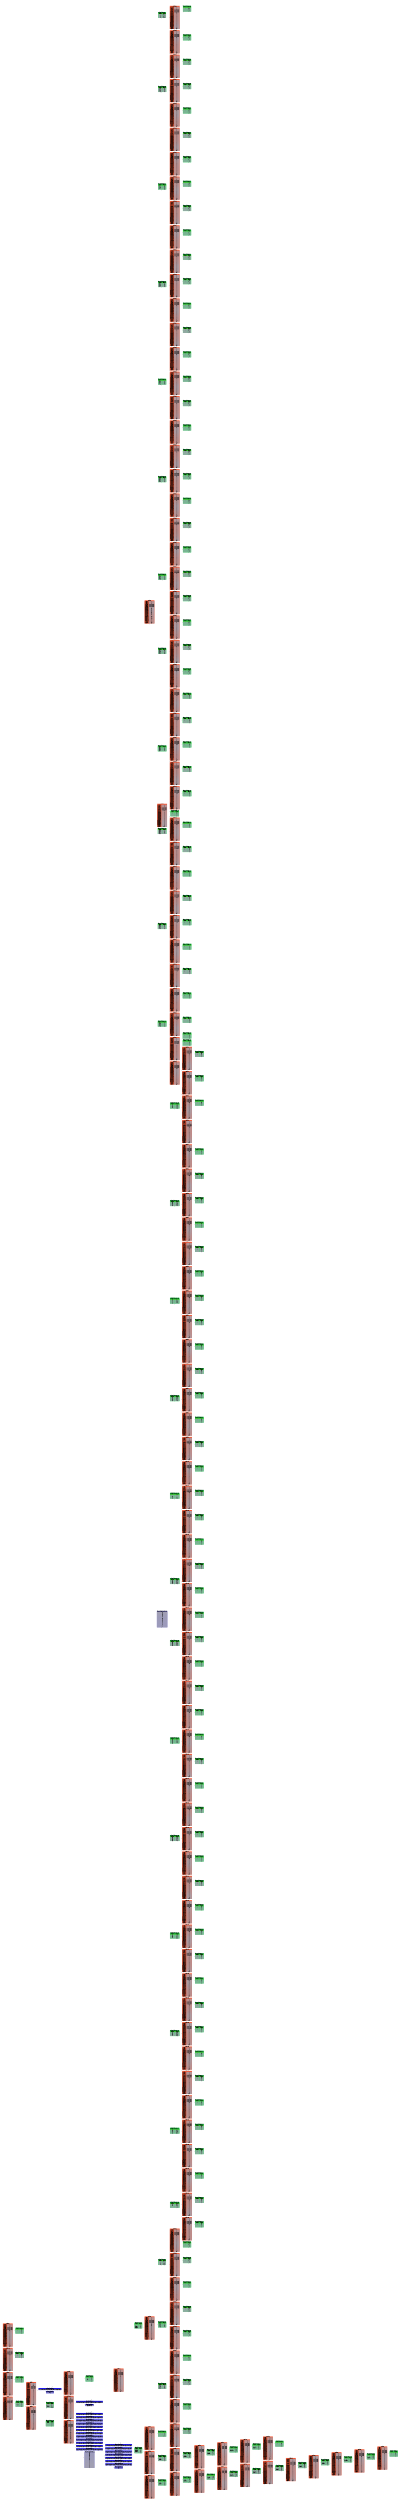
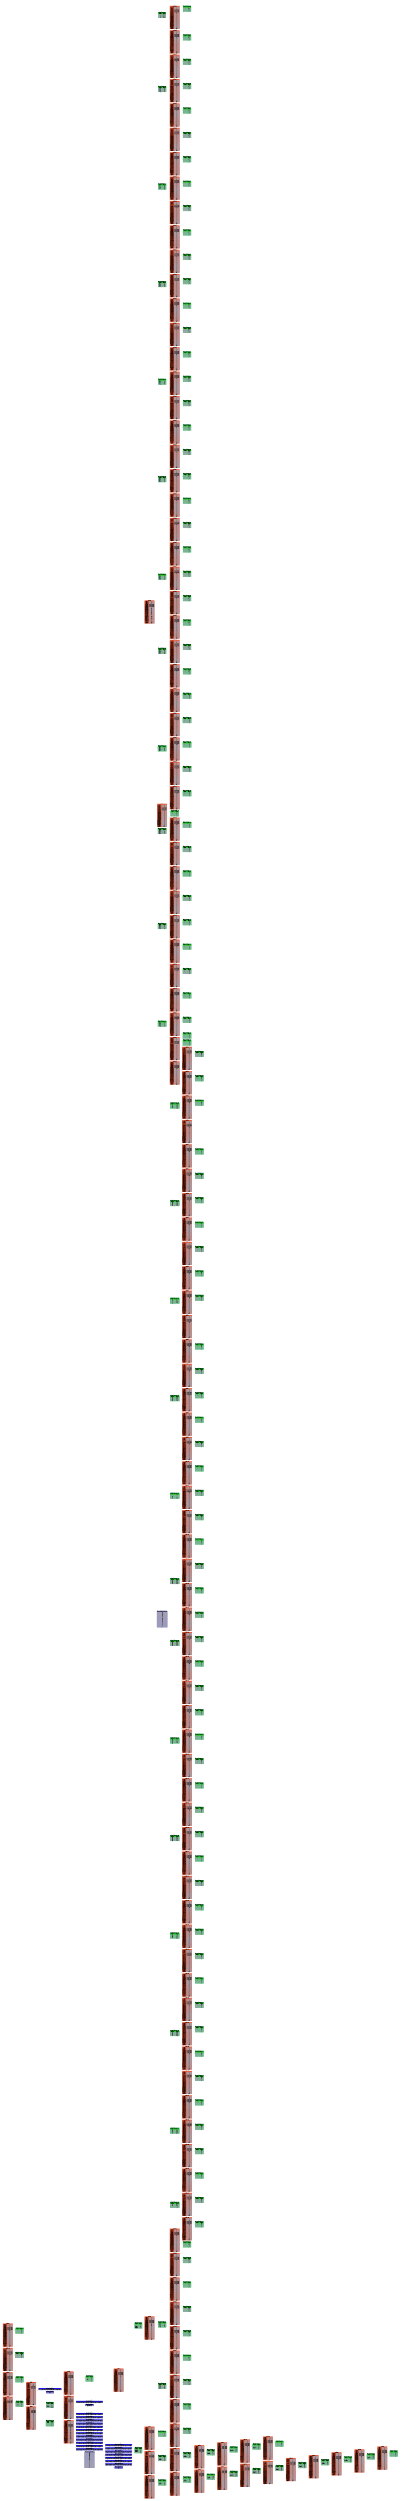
node "Bloque de Carpeta 136": removed
node "Bloque de Carpeta 8": removed
